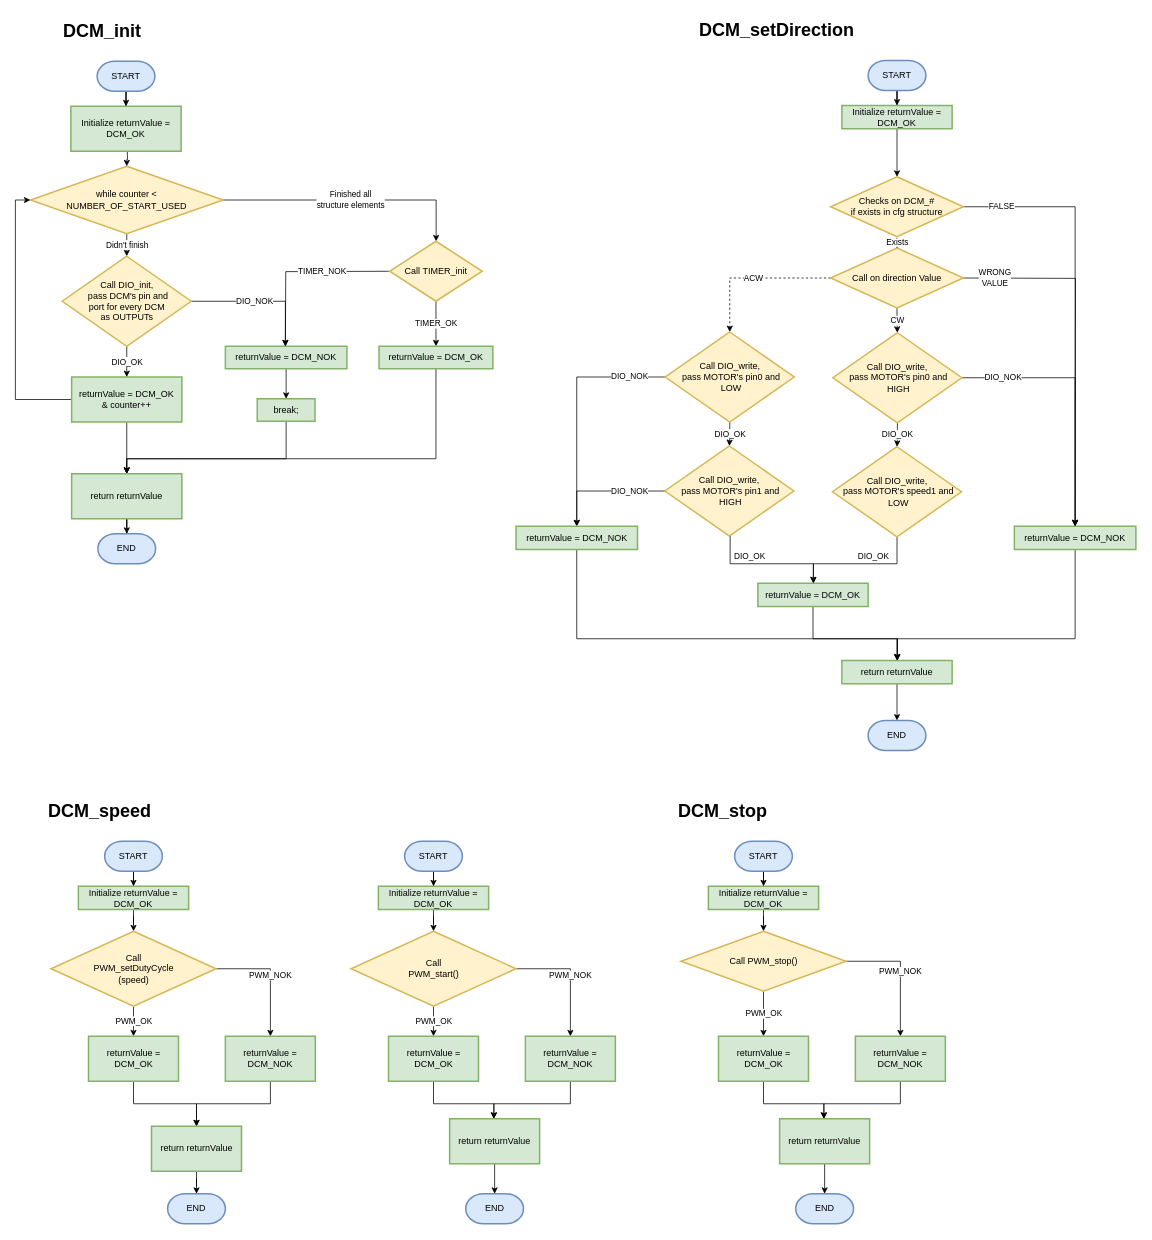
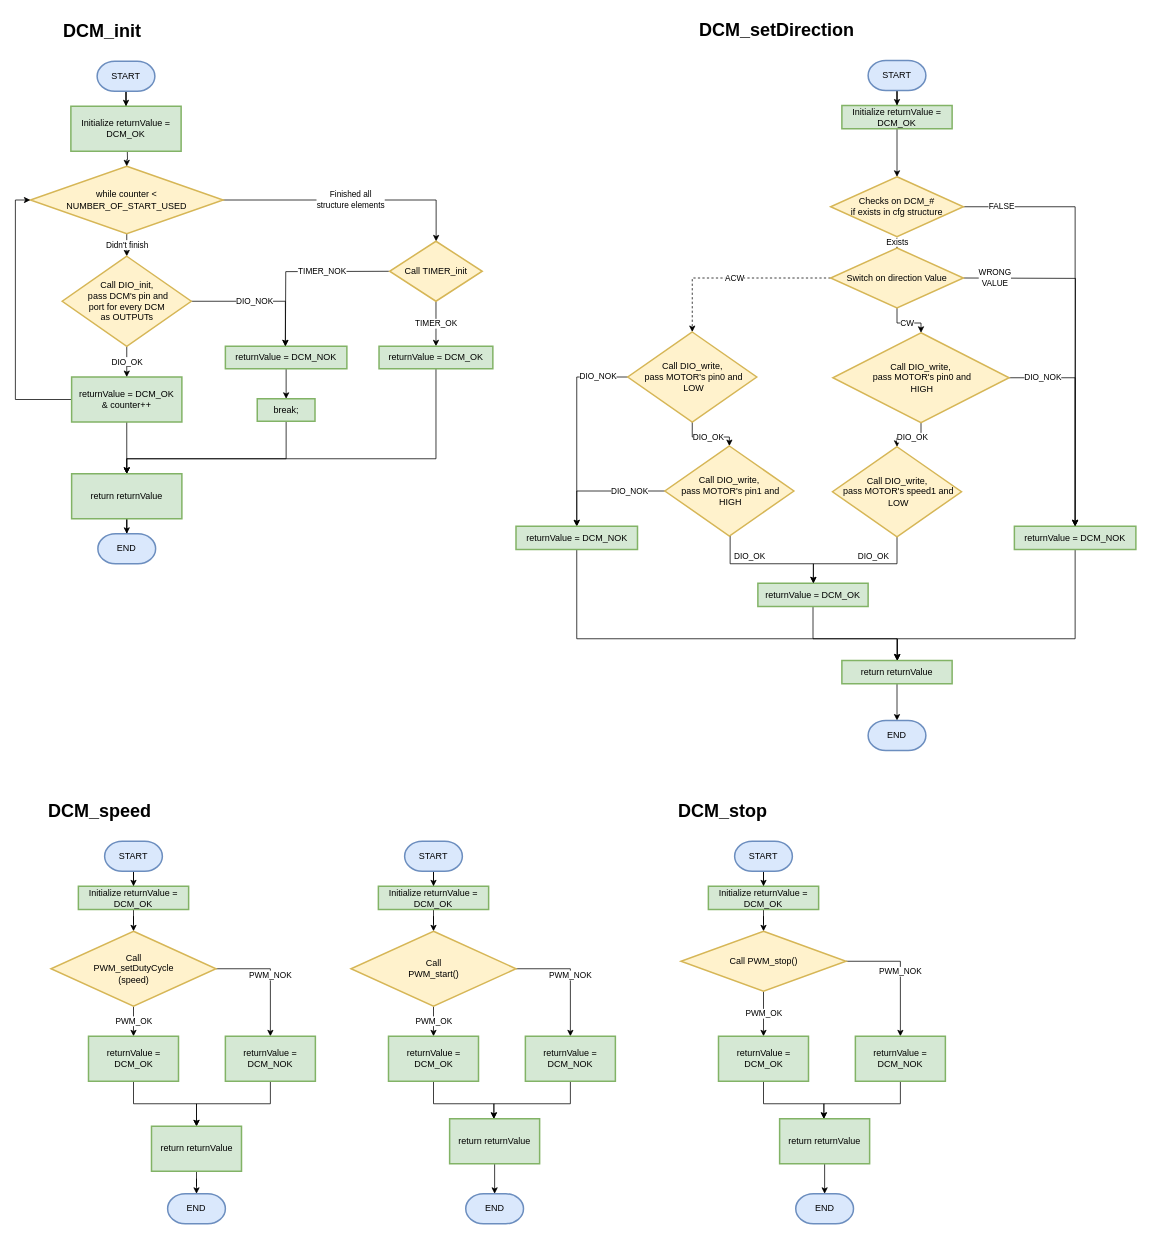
node "Call on direction Value": label "Call on direction Value" -> "Switch on direction Value"
node "Call DIO_write, pass MOTOR's pin0 and LOW": moved (730, 377) -> (692, 377)
node "Call DIO_write, pass MOTOR's pin0 and HIGH": size 129x90 -> 176x90
